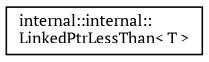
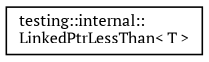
node "internal::internal:: LinkedPtrLessThan< T >": label "internal::internal:: LinkedPtrLessThan< T >" -> "testing::internal:: LinkedPtrLessThan< T >"
